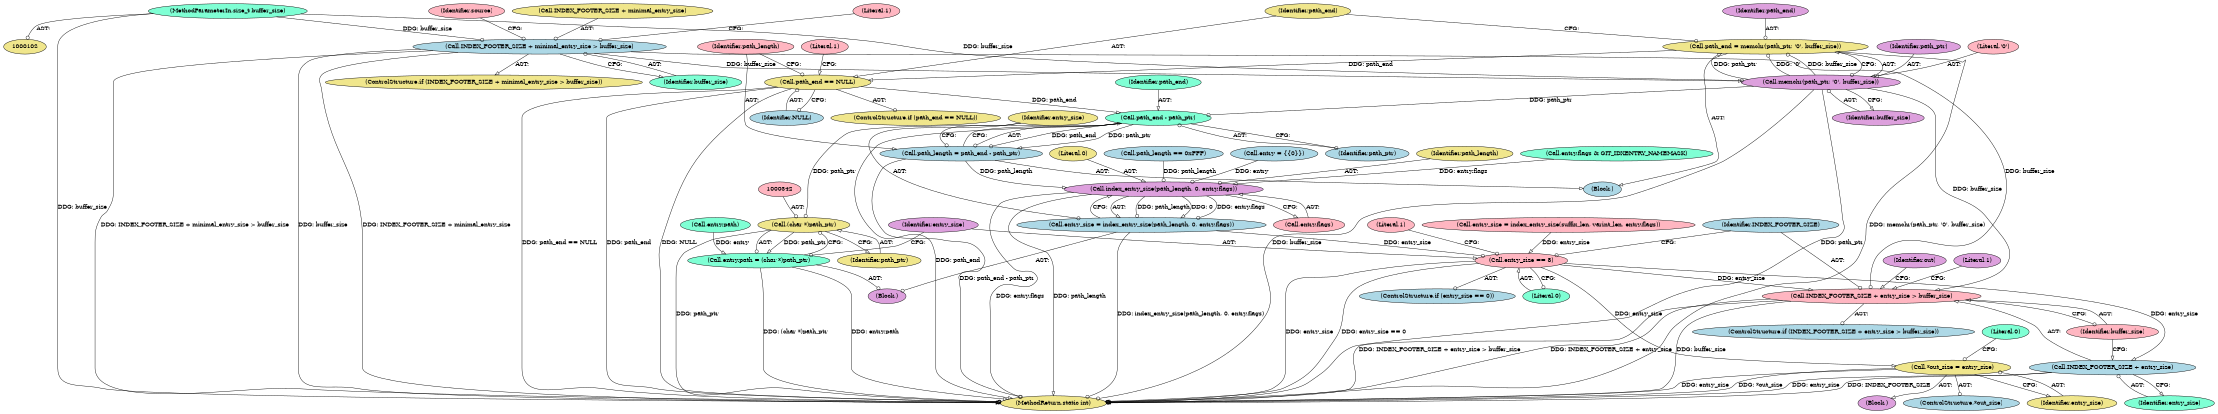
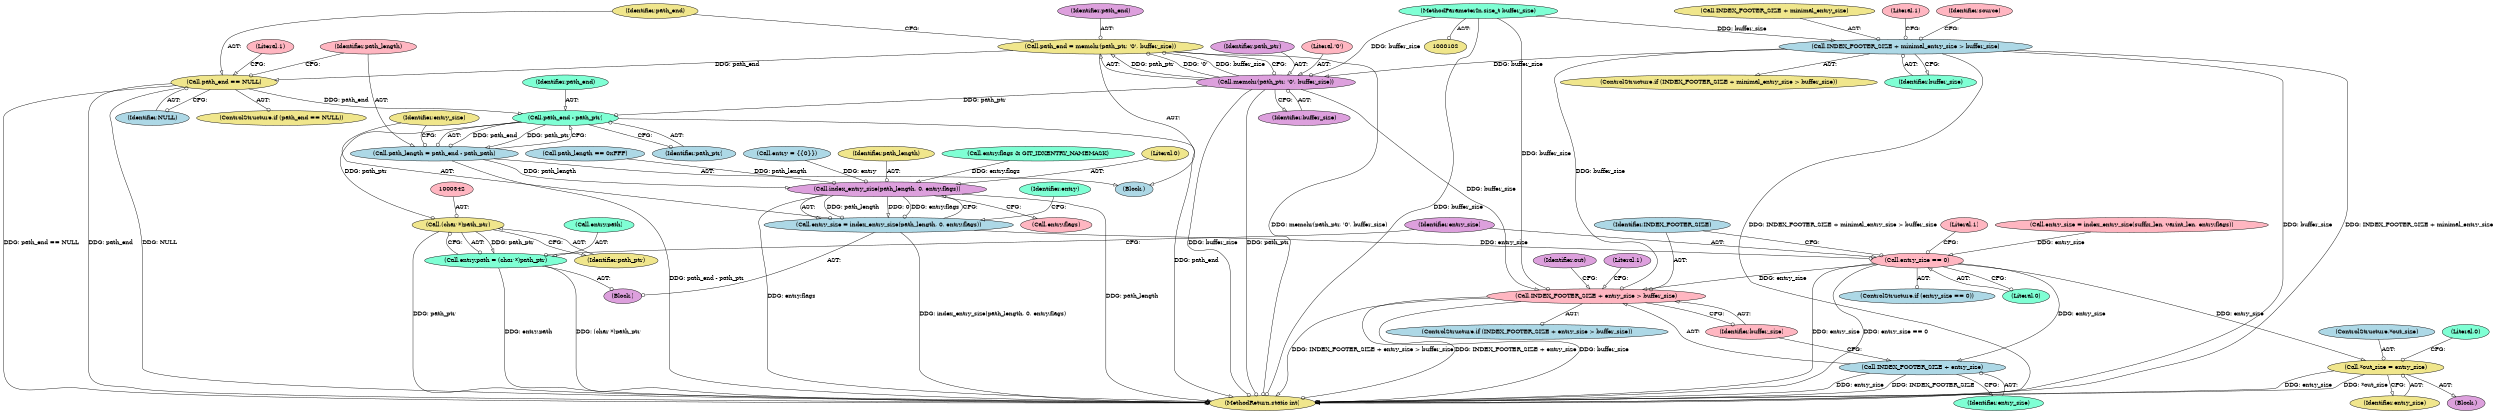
edge "(MethodParameterIn,size_t buffer_size)" -> "(Call,INDEX_FOOTER_SIZE + minimal_entry_size > buffer_size)": arrowhead odot -> onormal
node "(Call,path_length = path_end - path_ptr)": label "(Call,path_length = path_end - path_ptr)" -> "(Call,path_length = path_end - path_path)"
edge "(MethodParameterIn,size_t buffer_size)" -> "(Call,INDEX_FOOTER_SIZE + entry_size > buffer_size)": added, label "DDG: buffer_size"
node "(Identifier,entry)": added
edge "(Call,entry.flags)" -> "(Call,index_entry_size(path_length, 0, entry.flags))": removed, label "AST:"
edge "(Call,entry.path)" -> "(Call,entry.path = (char *)path_ptr)": label "DDG: entry" -> "AST: "
node "(Call,entry_size == 8)": label "(Call,entry_size == 8)" -> "(Call,entry_size == 0)"
edge "(Call,*out_size = entry_size)" -> "(ControlStructure,*out_size)": reversed
